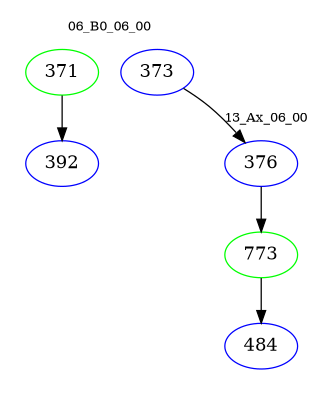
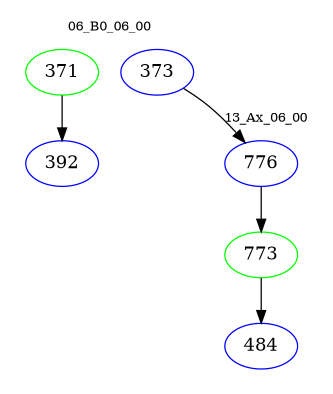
node "376": label "376" -> "776"
